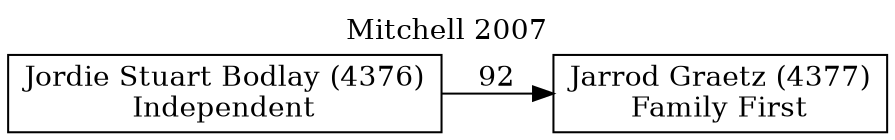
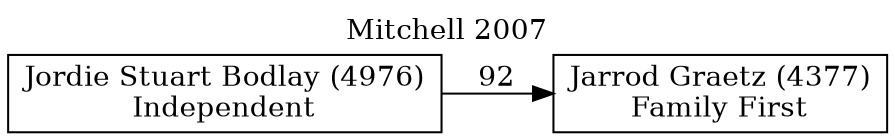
node "Jordie Stuart Bodlay (4376) Independent": label "Jordie Stuart Bodlay (4376) Independent" -> "Jordie Stuart Bodlay (4976) Independent"
